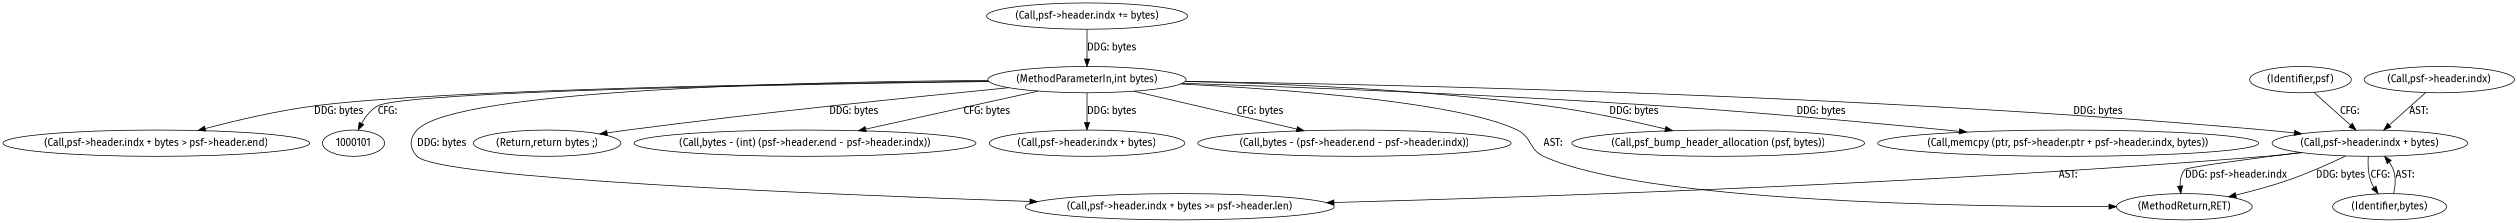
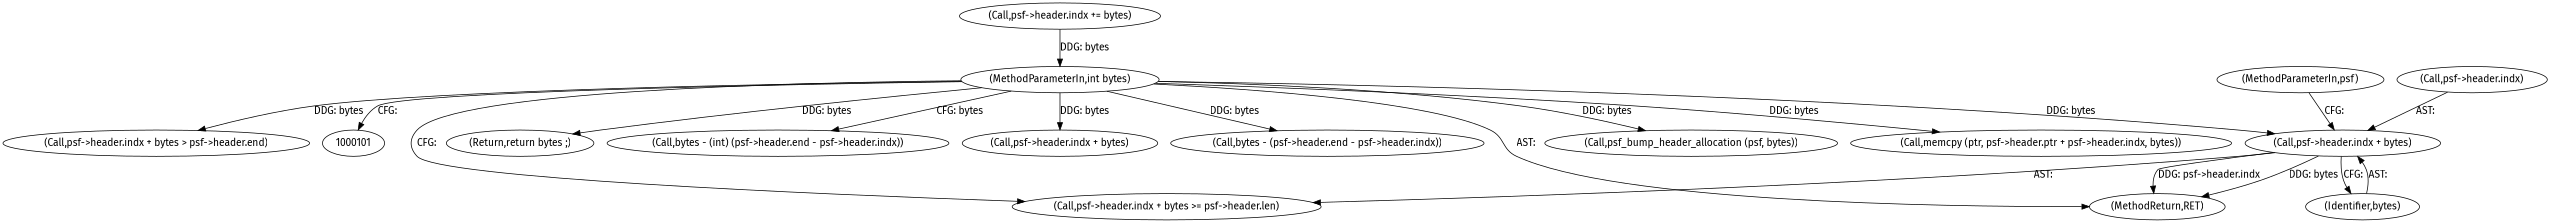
node "(Identifier,psf)": label "(Identifier,psf)" -> "(MethodParameterIn,psf)"
edge "(MethodParameterIn,int bytes)" -> "(Call,bytes - (psf->header.end - psf->header.indx))": label "CFG: bytes" -> "DDG: bytes"
edge "(MethodParameterIn,int bytes)" -> "(Call,psf->header.indx + bytes >= psf->header.len)": label "DDG: bytes" -> "CFG: "
